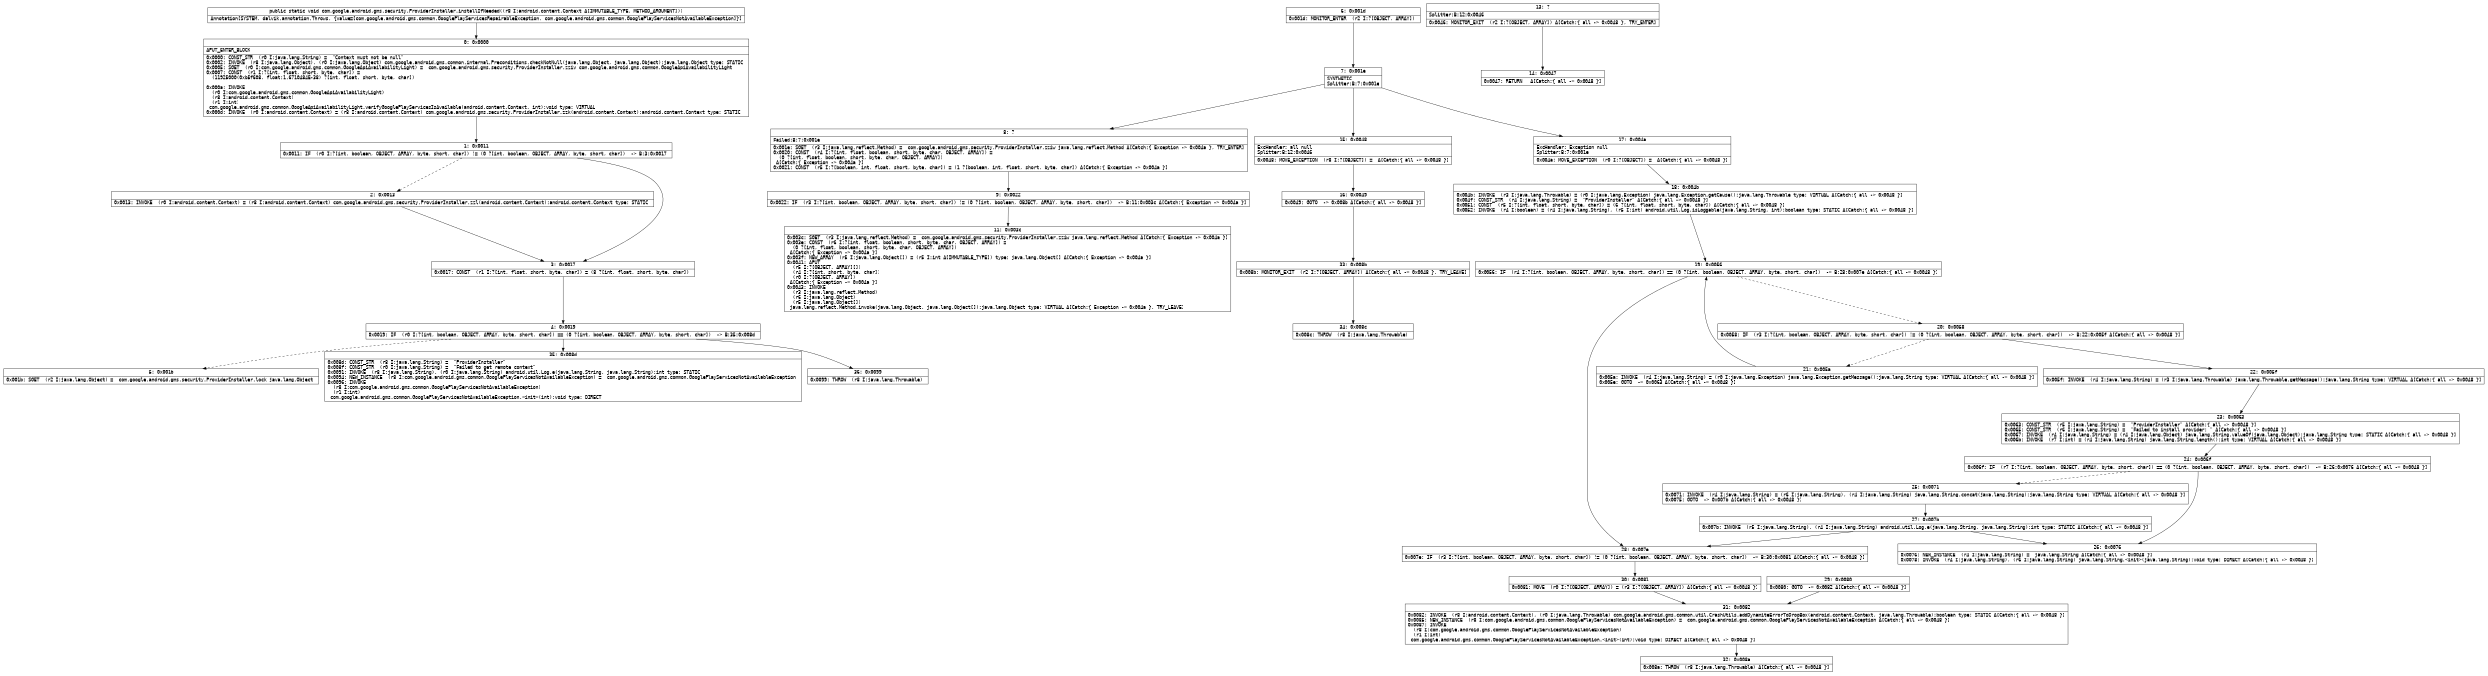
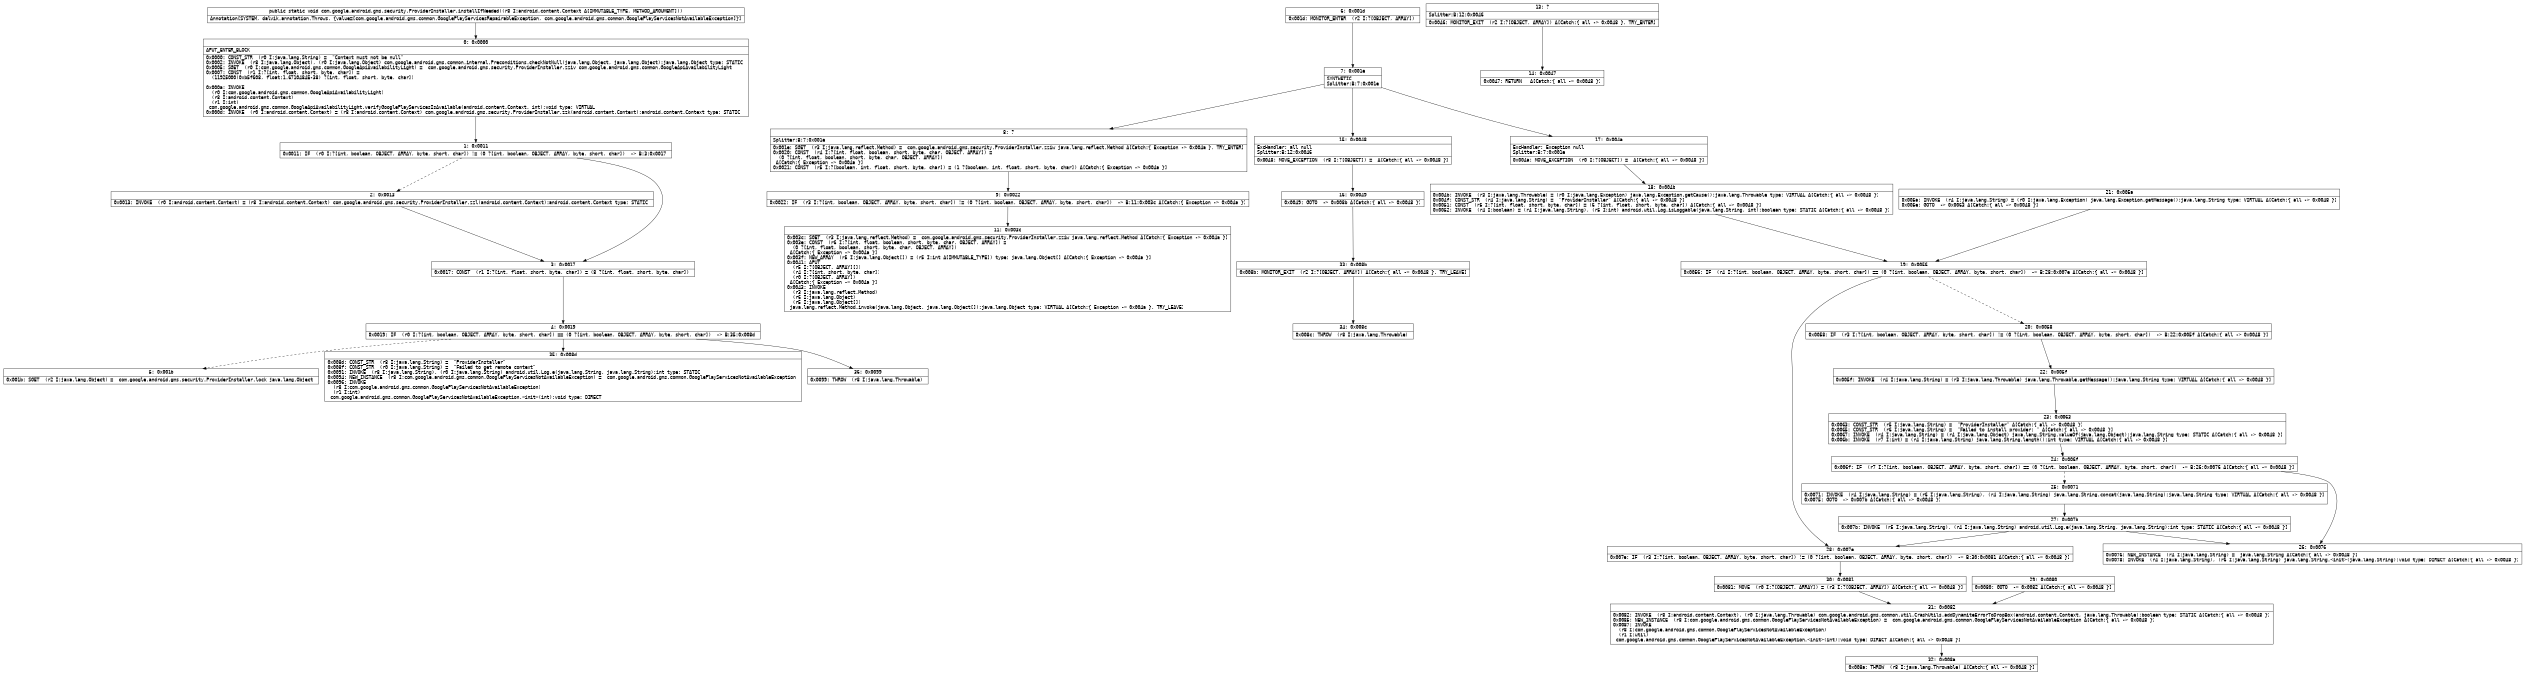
node "8: ?": text "Failed:B:7:0x001e" -> "Splitter:B:7:0x001e"
edge "20: 0x0058" -> "21: 0x005a": removed
node "31: 0x0082": text "(r1 I:int)" -> "(r1 I:util)"
